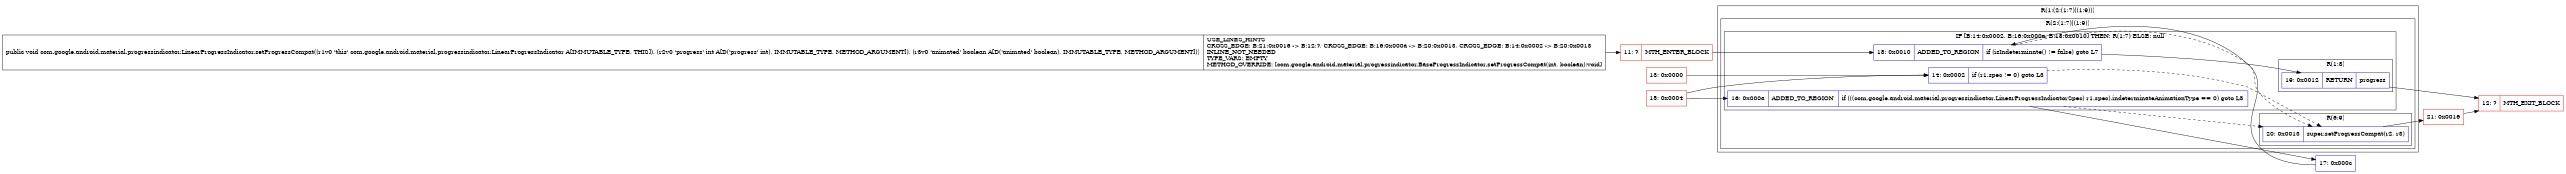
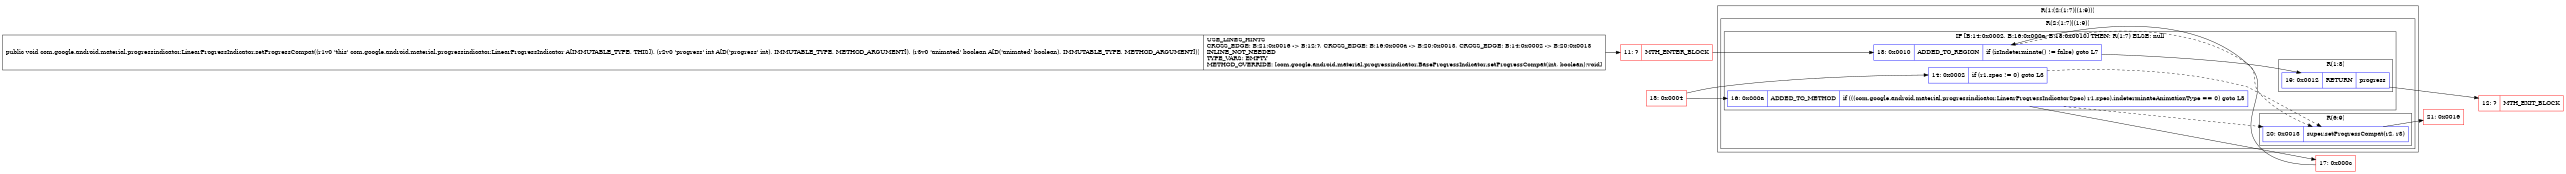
node "13: 0x0000": removed
node "16: 0x000a": text "ADDED_TO_REGION" -> "ADDED_TO_METHOD"
edge "21: 0x0016" -> "12: ?": removed
node "17: 0x000c": color blue -> red
